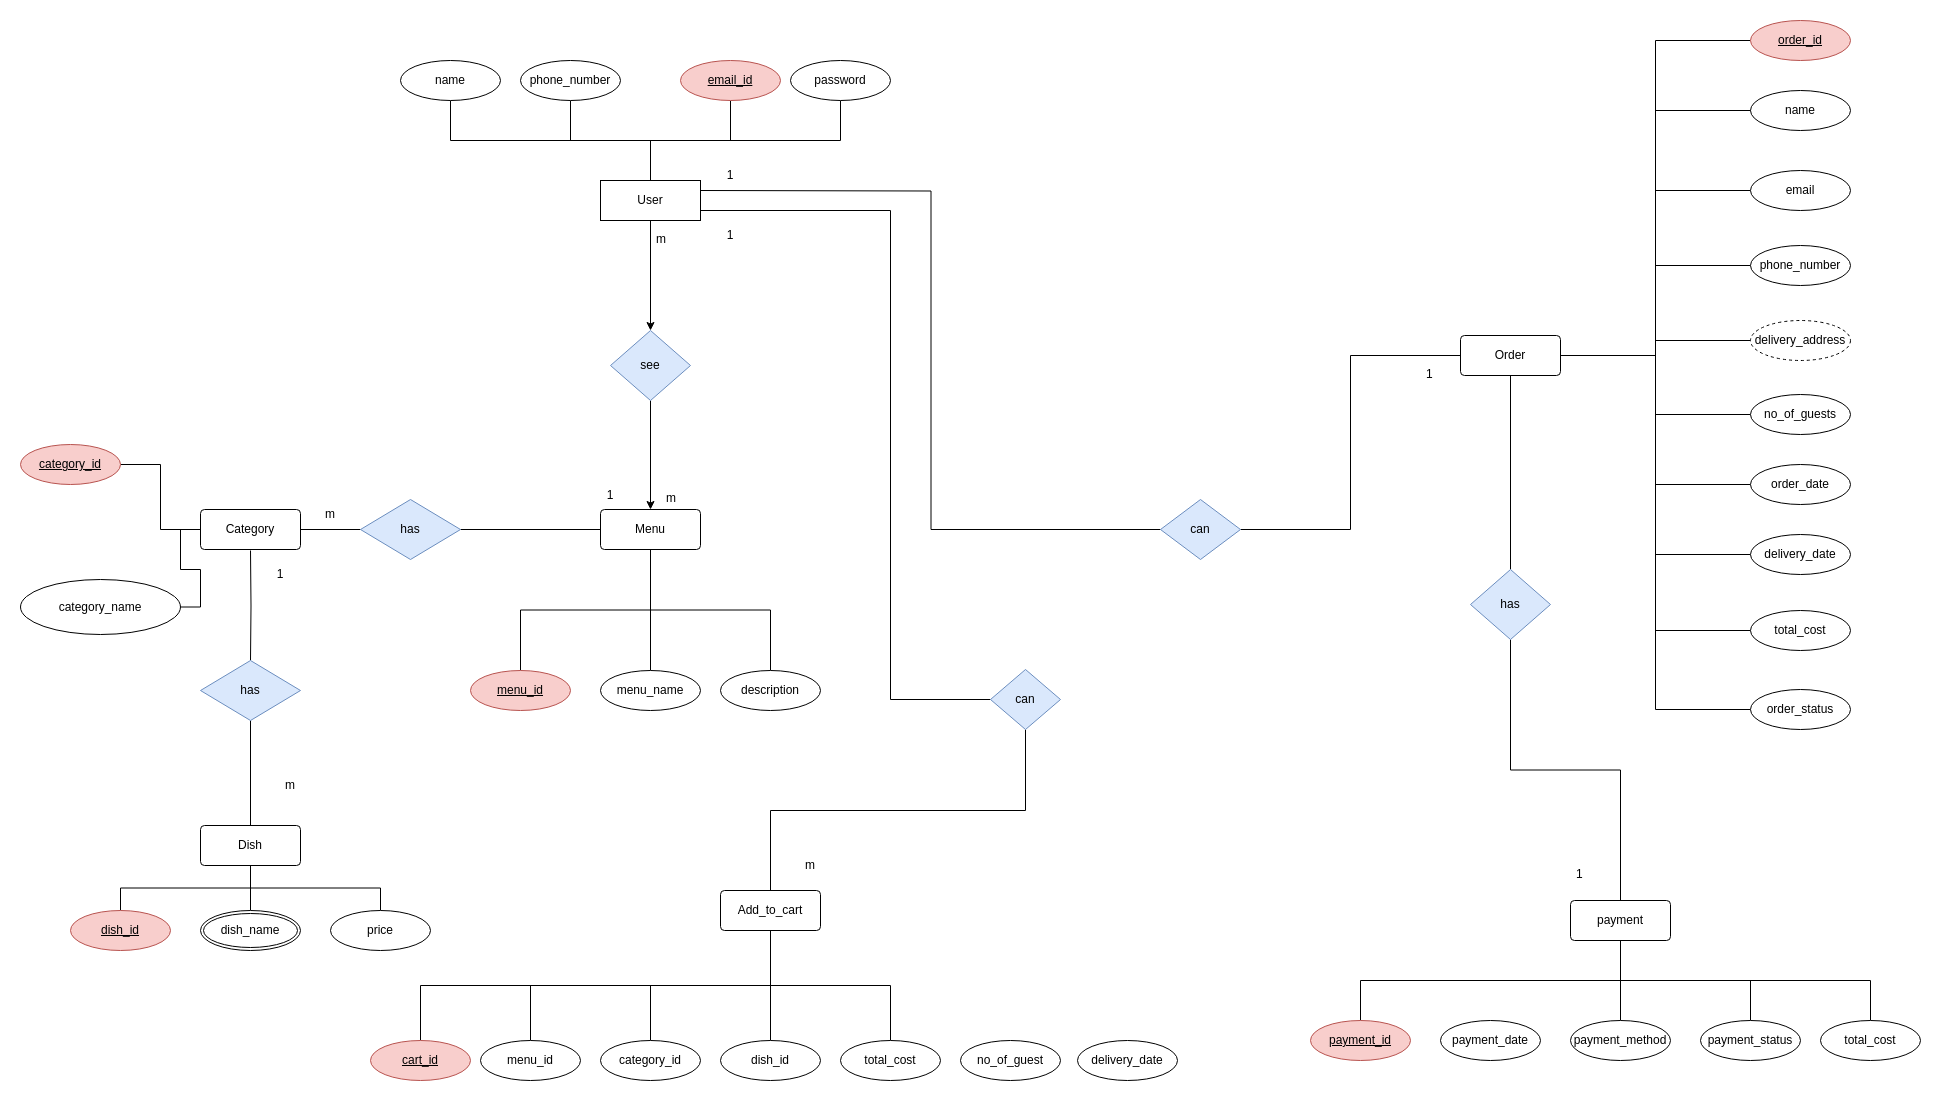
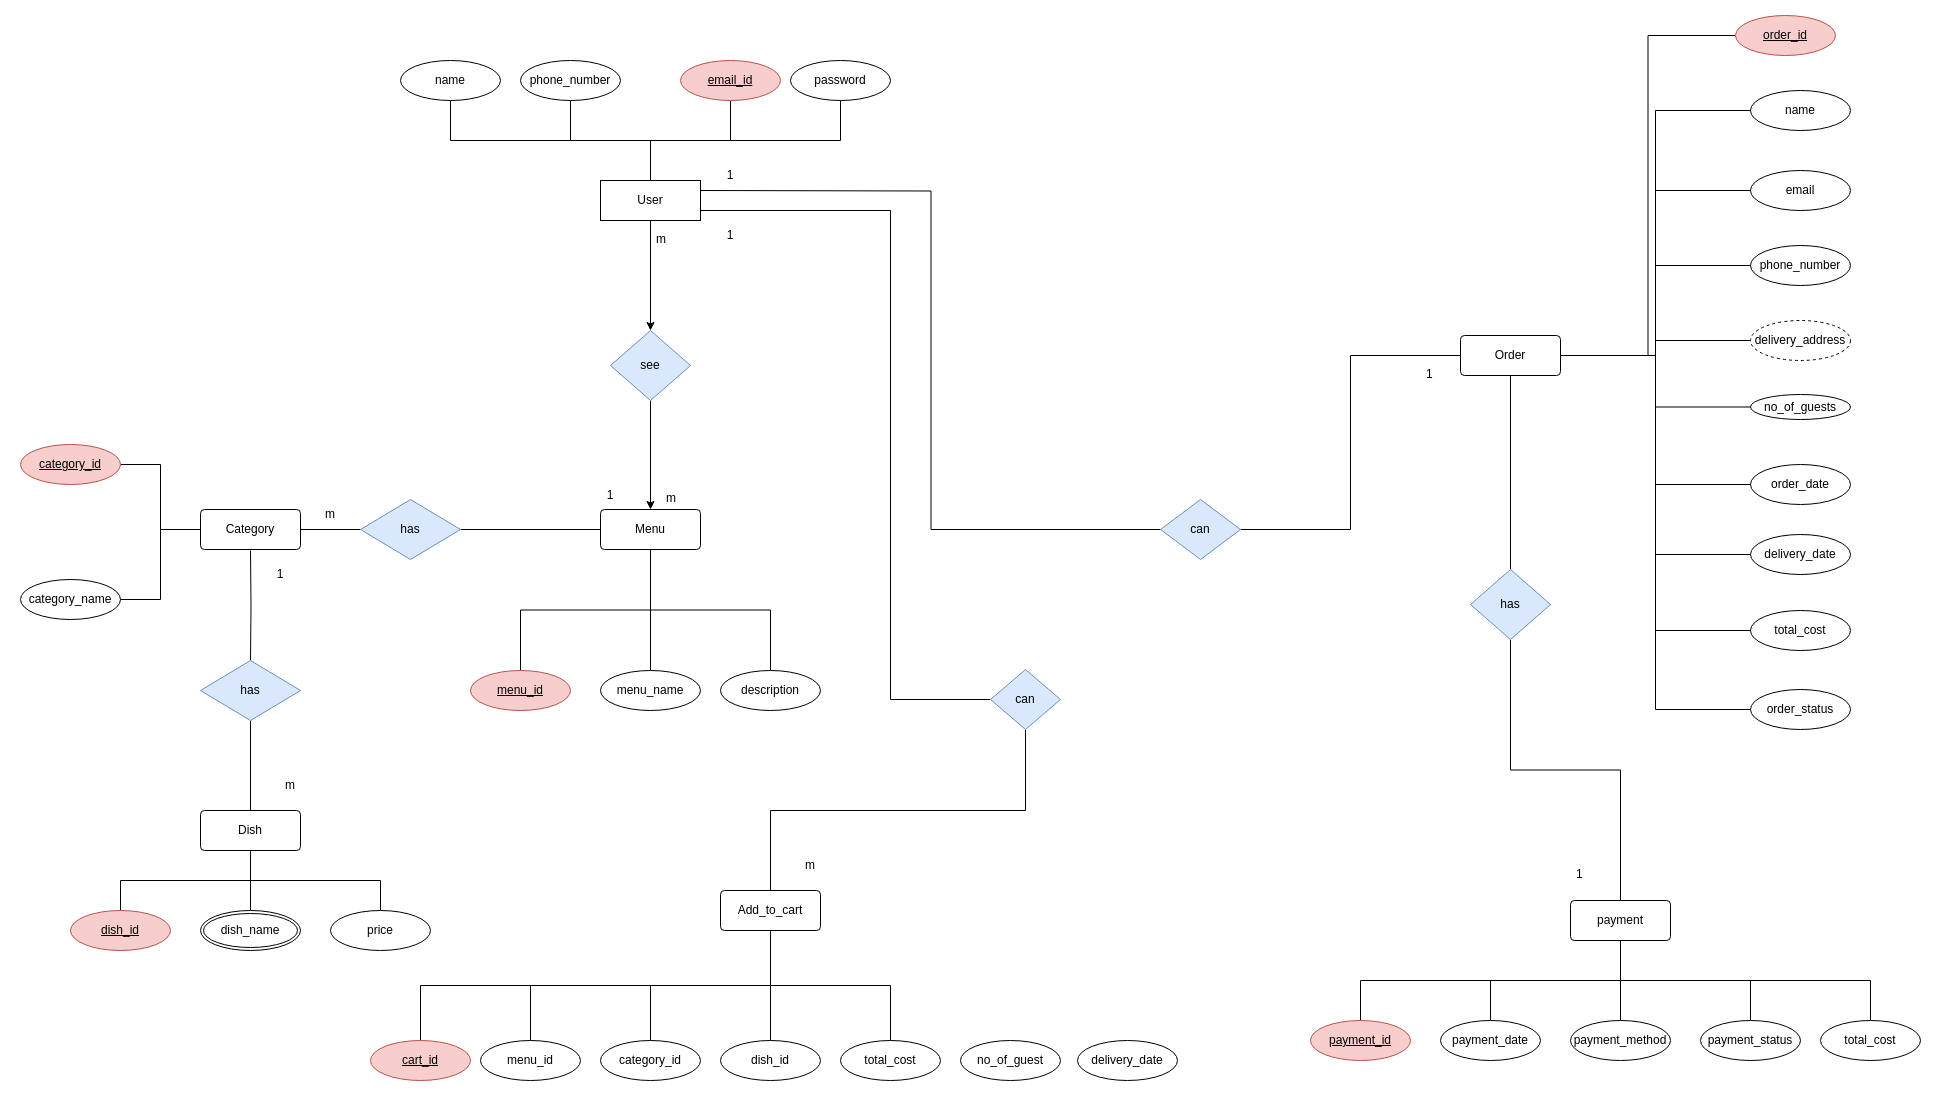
node "order_id": moved (1801, 41) -> (1786, 36)
node "no_of_guests": size 100x40 -> 100x25
node "category_name": size 160x55 -> 100x40
node "Dish": moved (251, 846) -> (251, 831)
edge "payment" -- "payment_date": added
